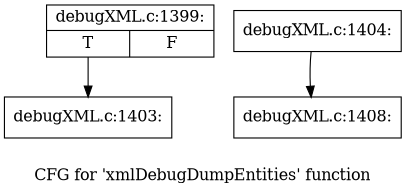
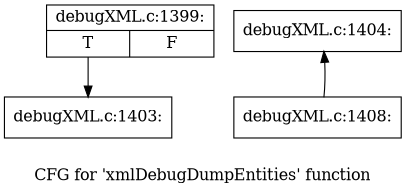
edge "debugXML.c:1404:" -> "debugXML.c:1408:": reversed
